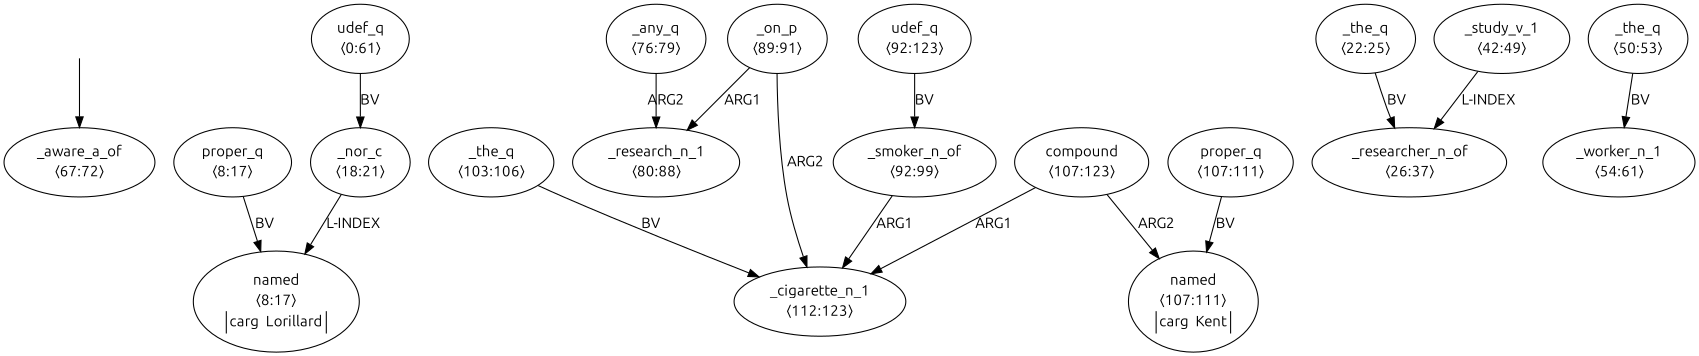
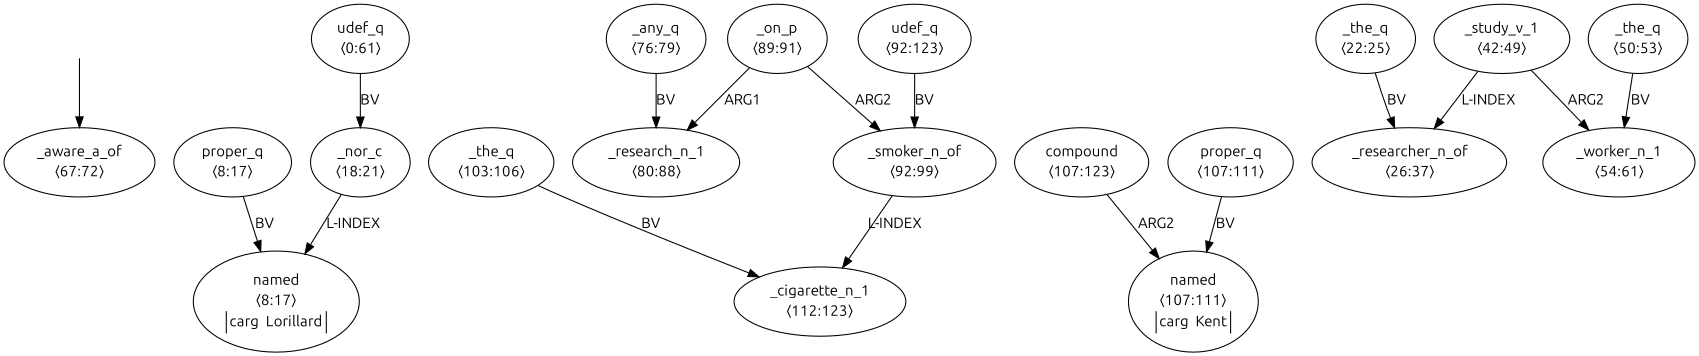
edge "_study_v_1" -> "_worker_n_1": added, label "ARG2"
edge "_any_q" -> "_research_n_1": label "ARG2" -> "BV"
edge "_on_p" -> "_cigarette_n_1": now "_on_p" -> "_smoker_n_of"
edge "_smoker_n_of" -> "_cigarette_n_1": label "ARG1" -> "L-INDEX"
edge "compound" -> "_cigarette_n_1": removed, label "ARG1"
